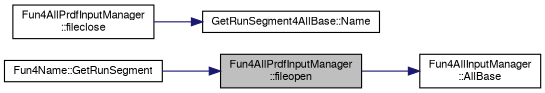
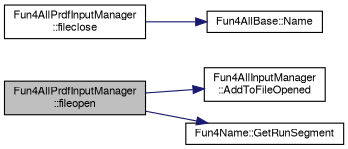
node "GetRunSegment4AllBase::Name": label "GetRunSegment4AllBase::Name" -> "Fun4AllBase::Name"
edge "Fun4Name::GetRunSegment" -> "Fun4AllPrdfInputManager ::fileopen": reversed
node "Fun4AllInputManager ::AllBase": label "Fun4AllInputManager ::AllBase" -> "Fun4AllInputManager ::AddToFileOpened"
